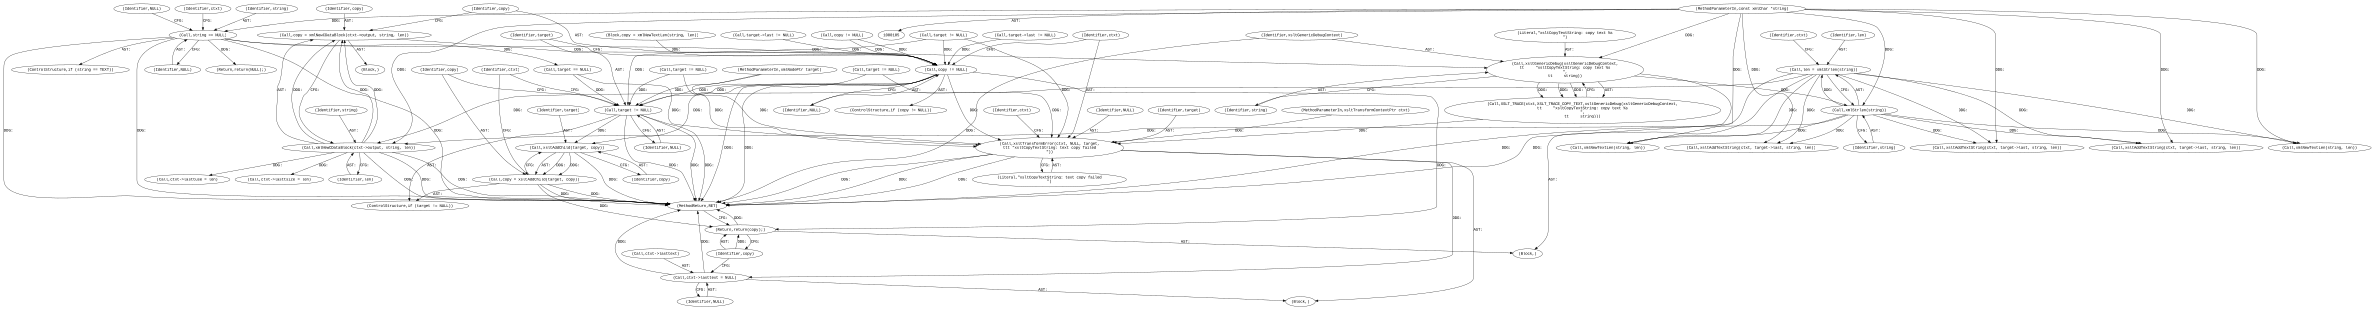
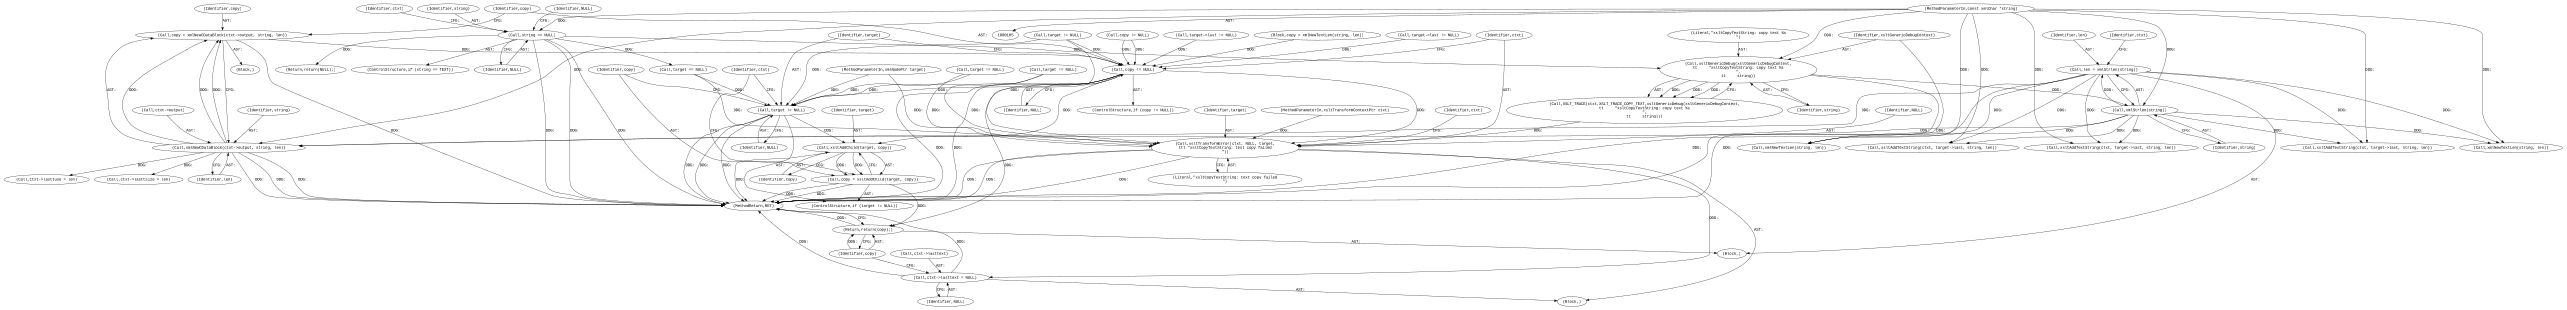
node "(Call,ctxt->output)": added
edge "(Call,copy = xmlNewCDataBlock(ctxt->output, string, len))" -> "(MethodReturn,RET)": added, label "DDG:"
